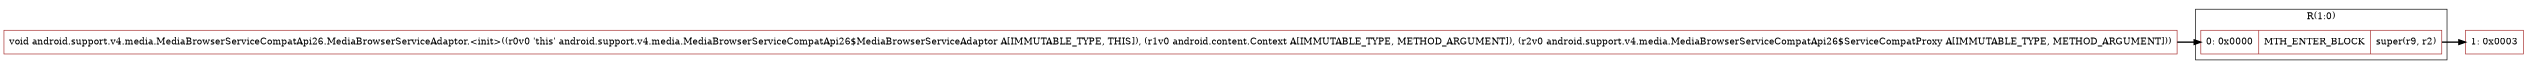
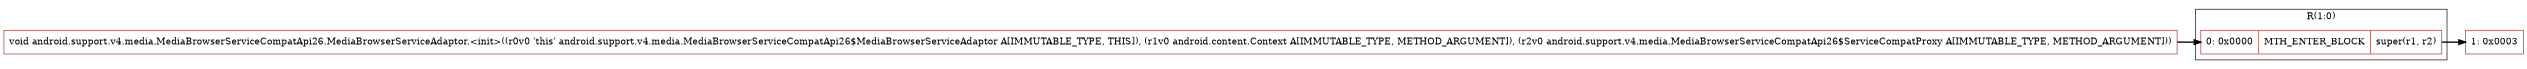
node "0: 0x0000": text "super(r9, r2)" -> "super(r1, r2)"
